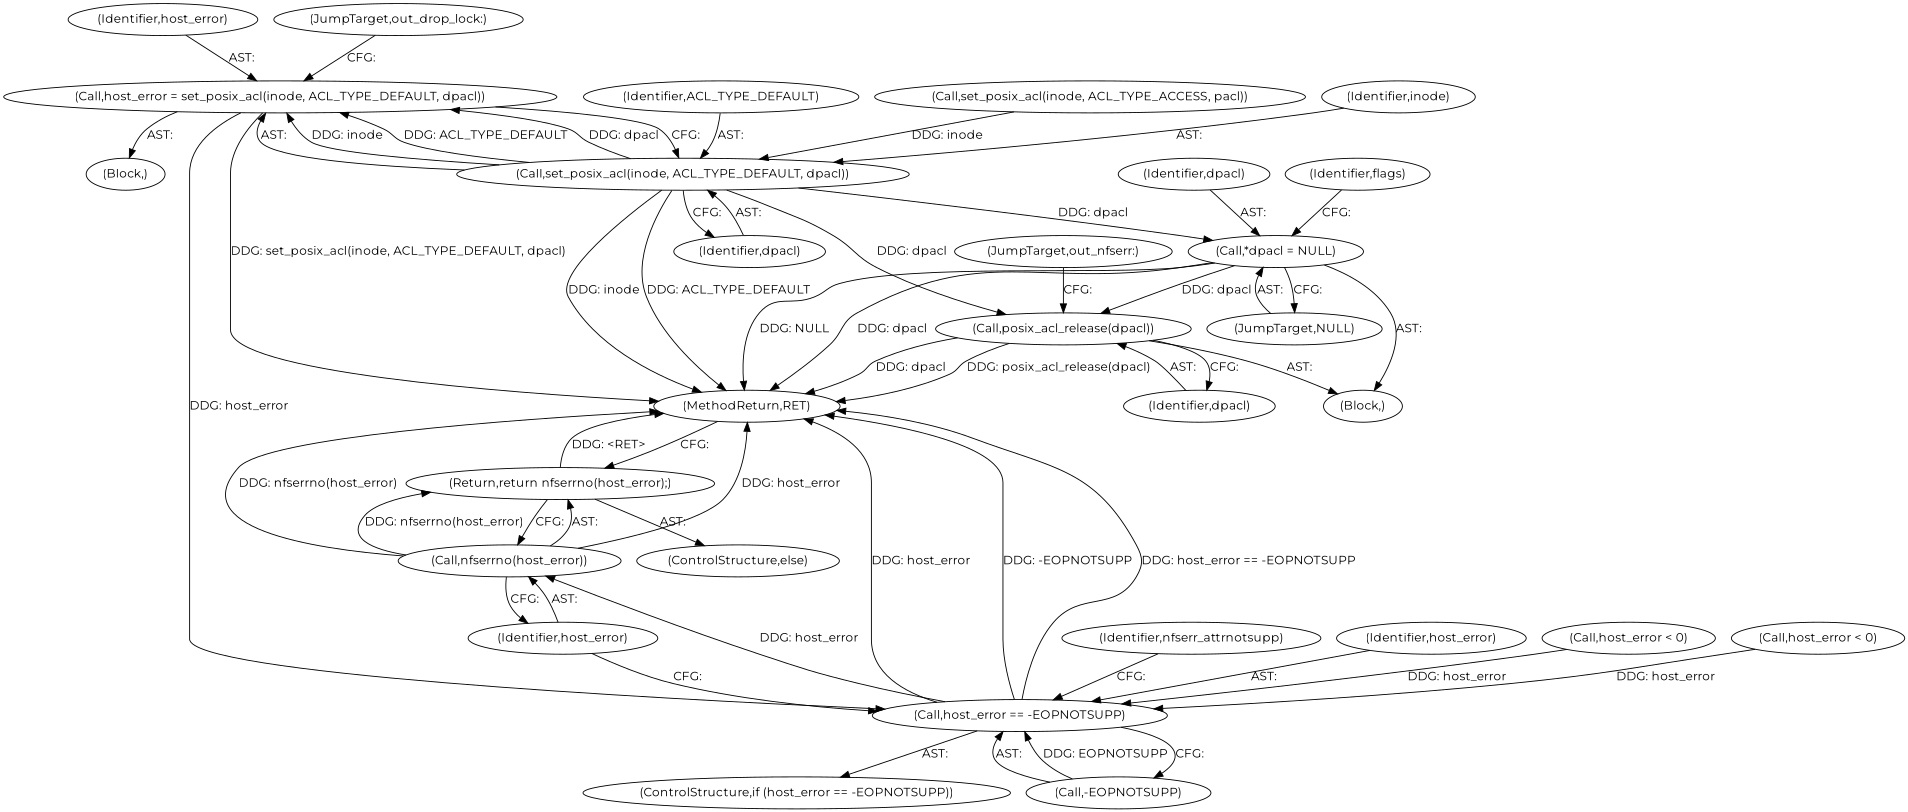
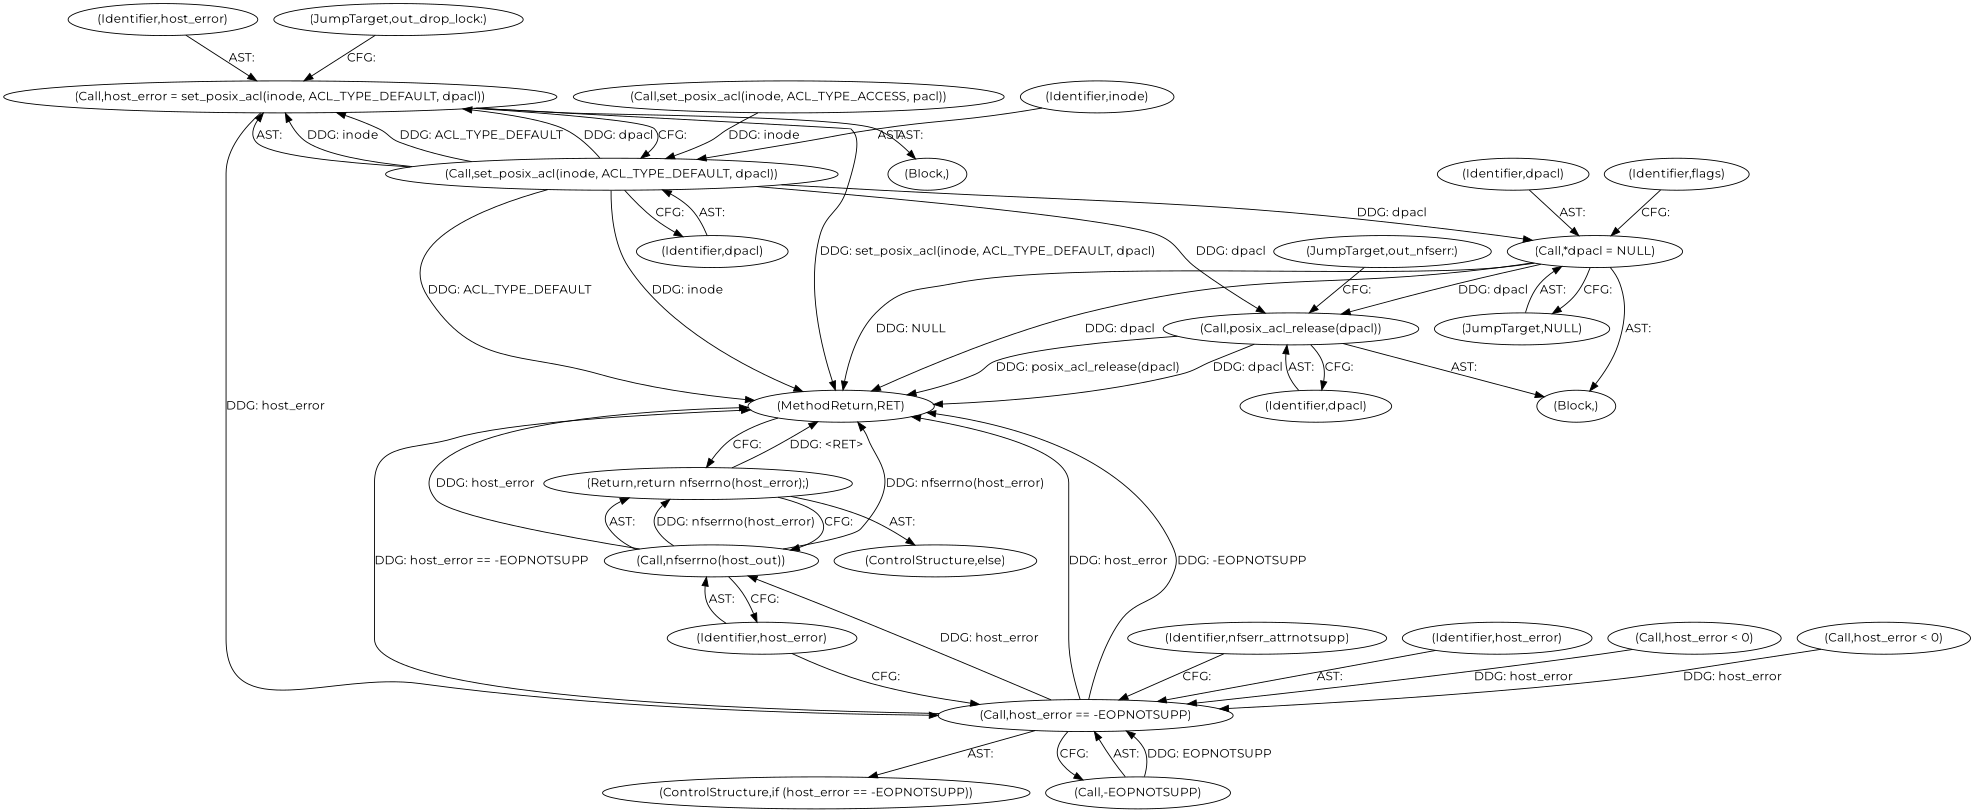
node "(Identifier,ACL_TYPE_DEFAULT)": removed
node "(Call,nfserrno(host_error))": label "(Call,nfserrno(host_error))" -> "(Call,nfserrno(host_out))"
